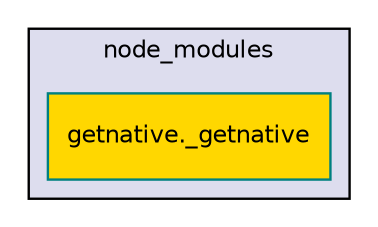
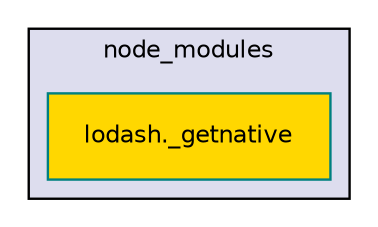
node "getnative._getnative": label "getnative._getnative" -> "lodash._getnative"
